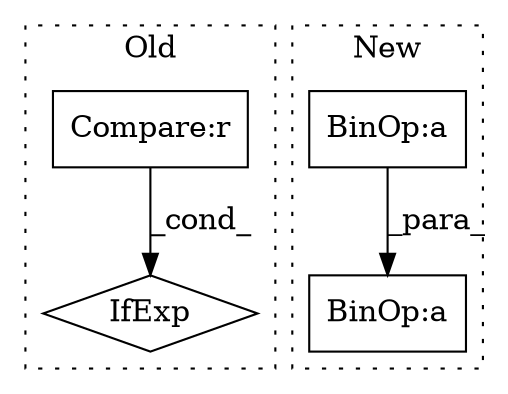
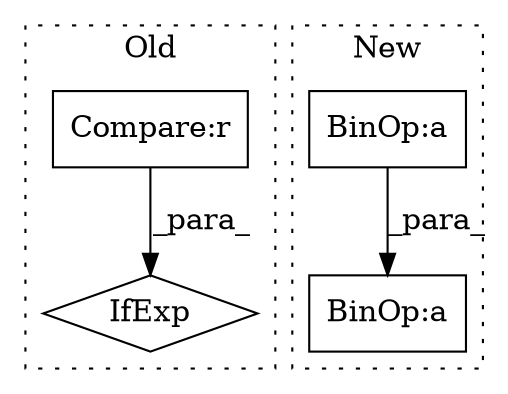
edge "Compare:r" -> "IfExp": label "_cond_" -> "_para_"
